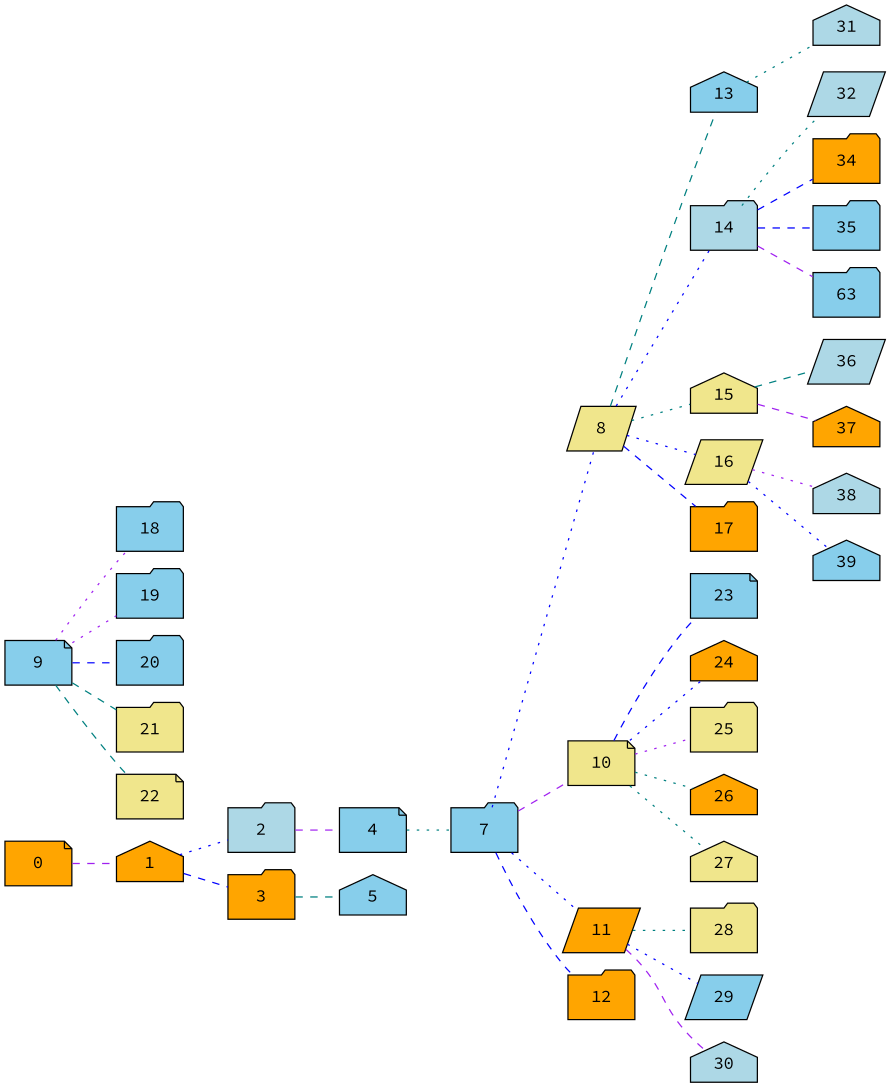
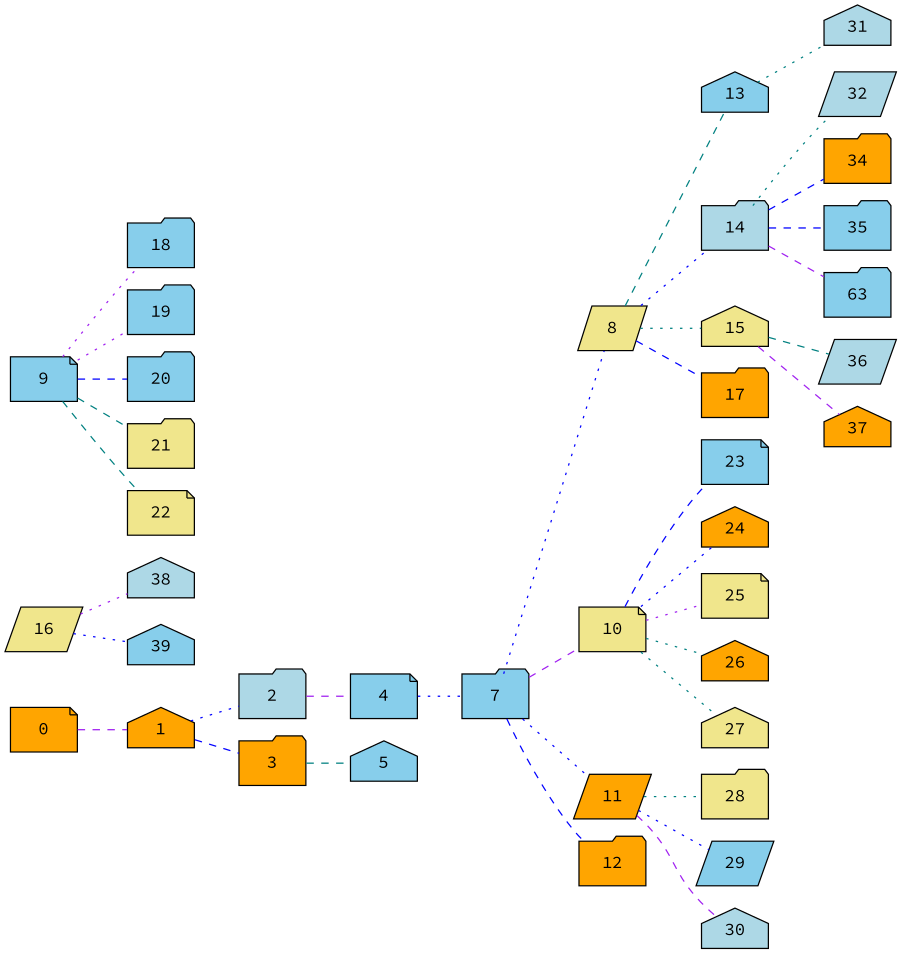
edge "8" -- "16": removed
node "25": shape folder -> note
edge "4" -- "7": color teal -> blue
